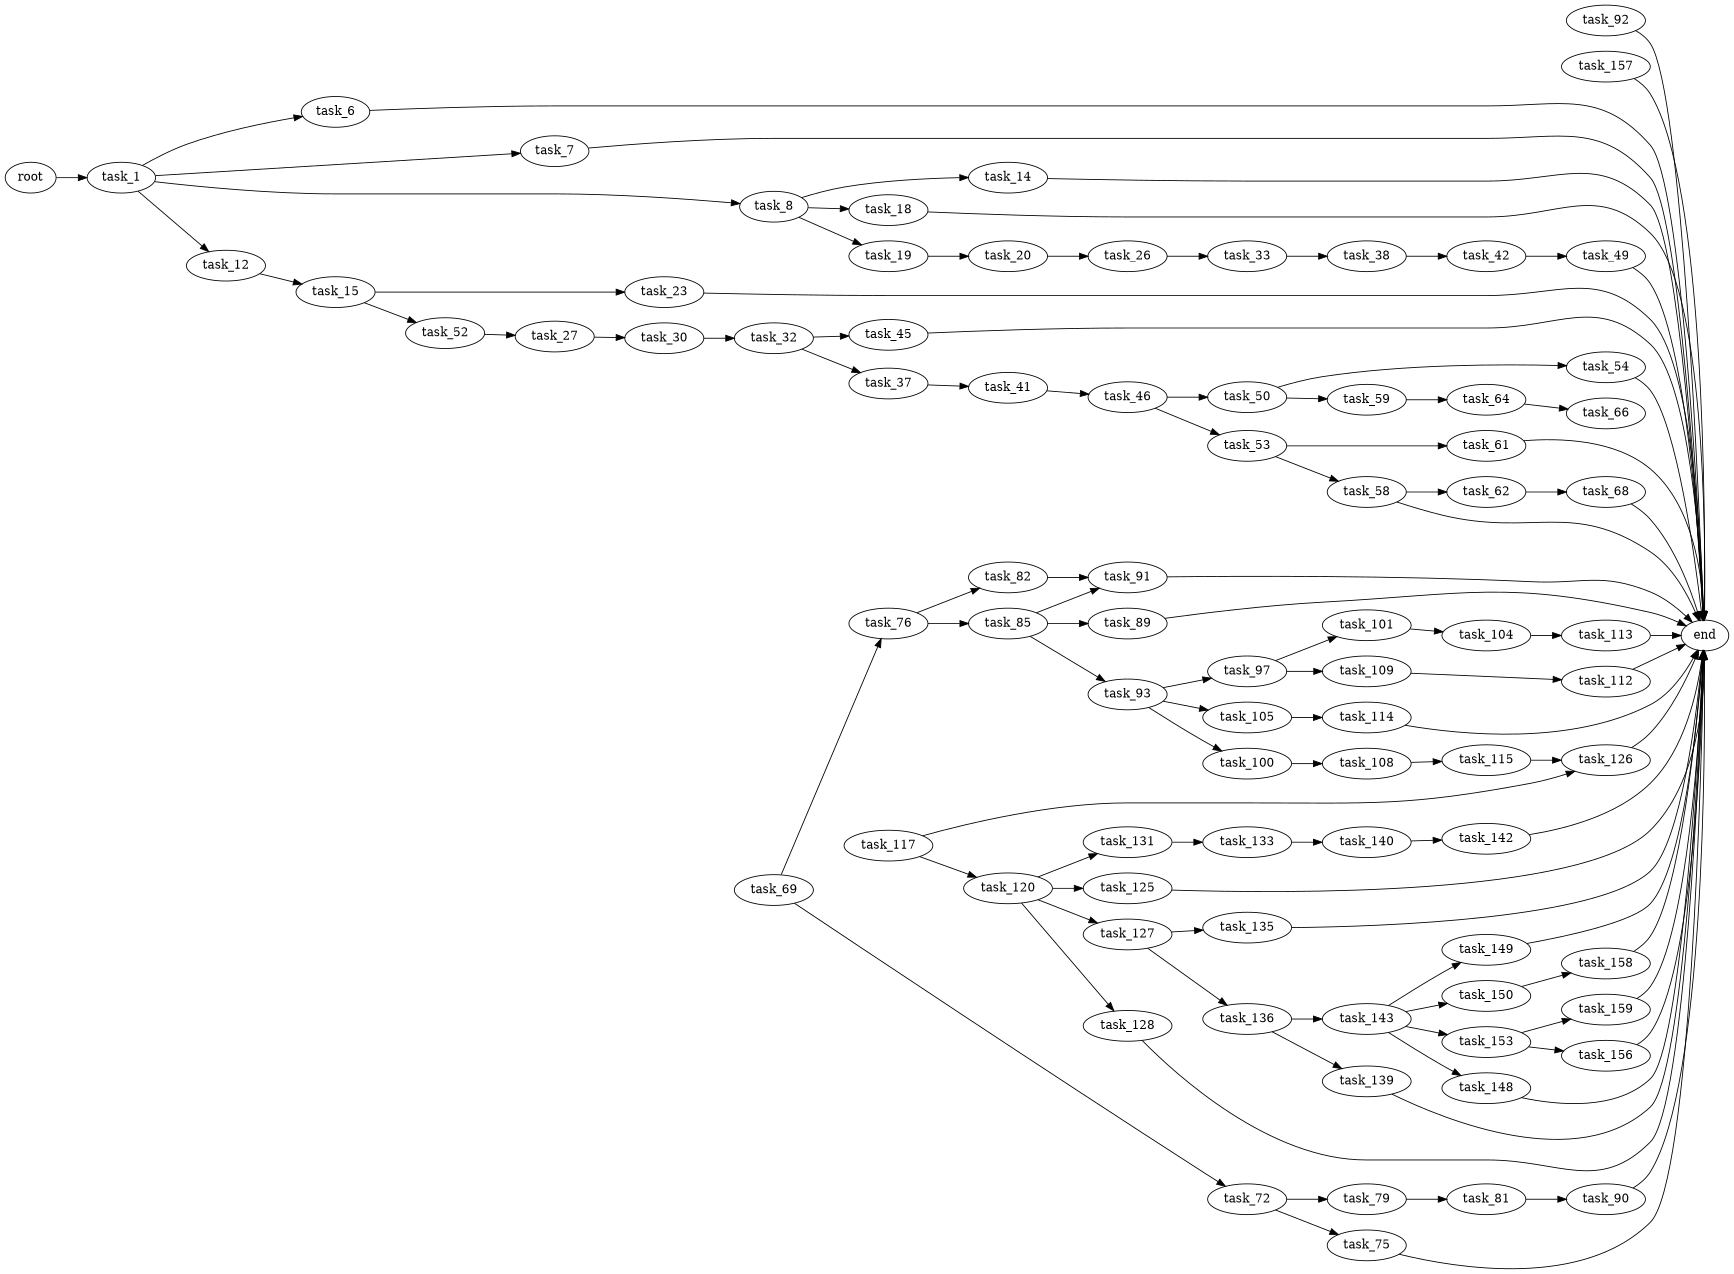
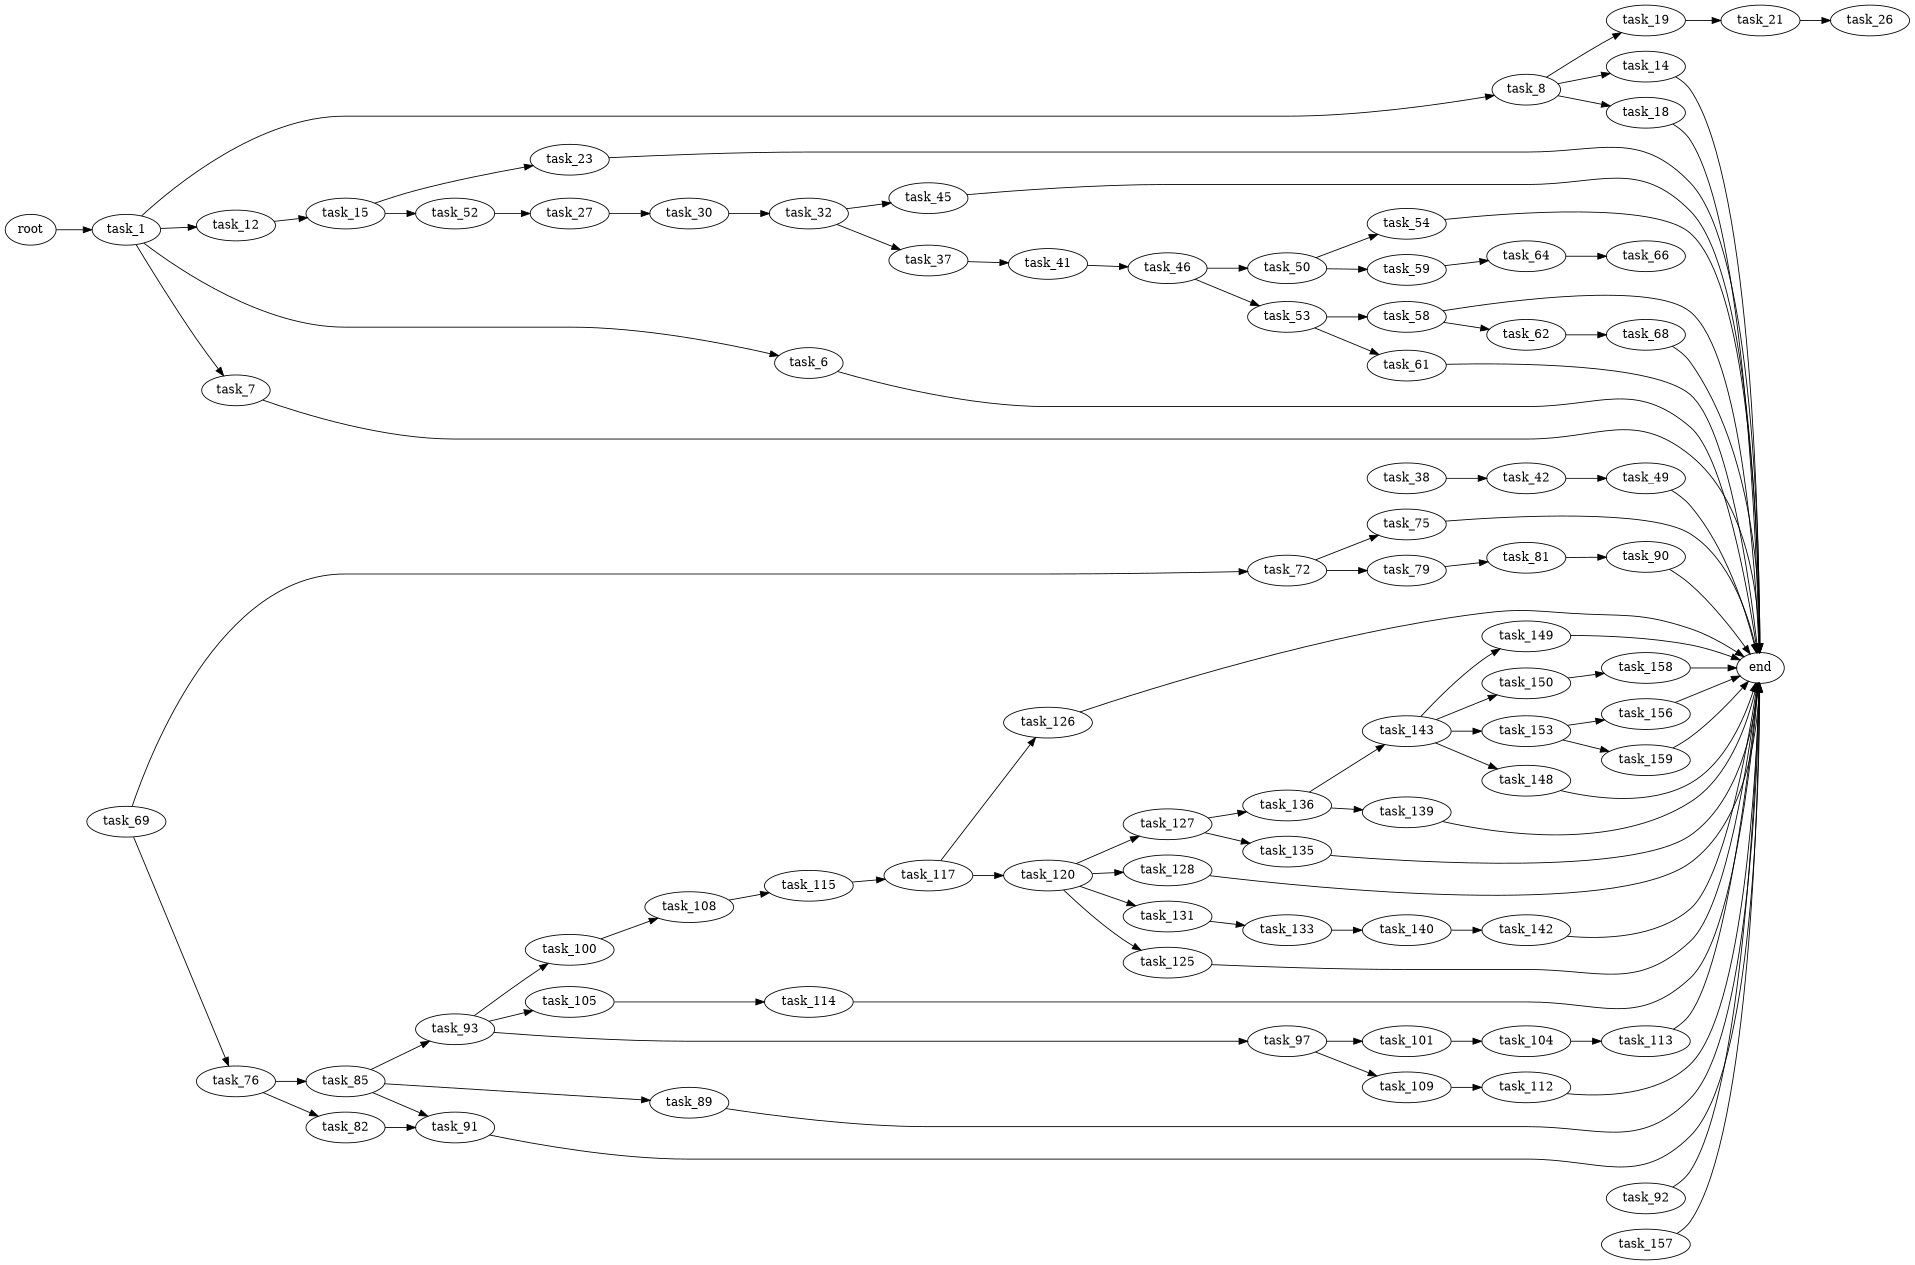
node "task_20": label "task_20" -> "task_21"
node "task_33": removed
edge "task_115" -> "task_126": now "task_115" -> "task_117"
